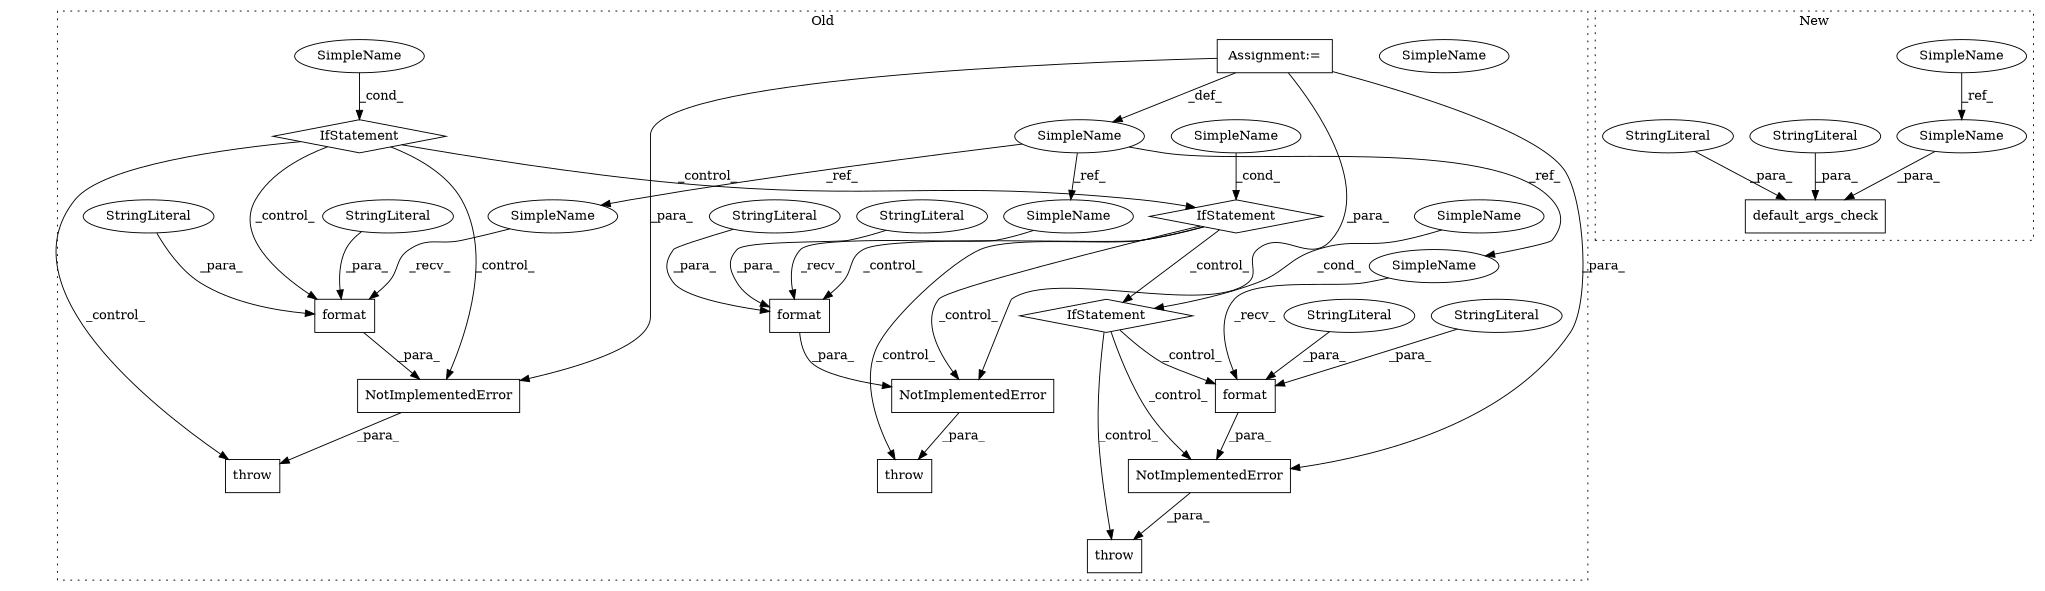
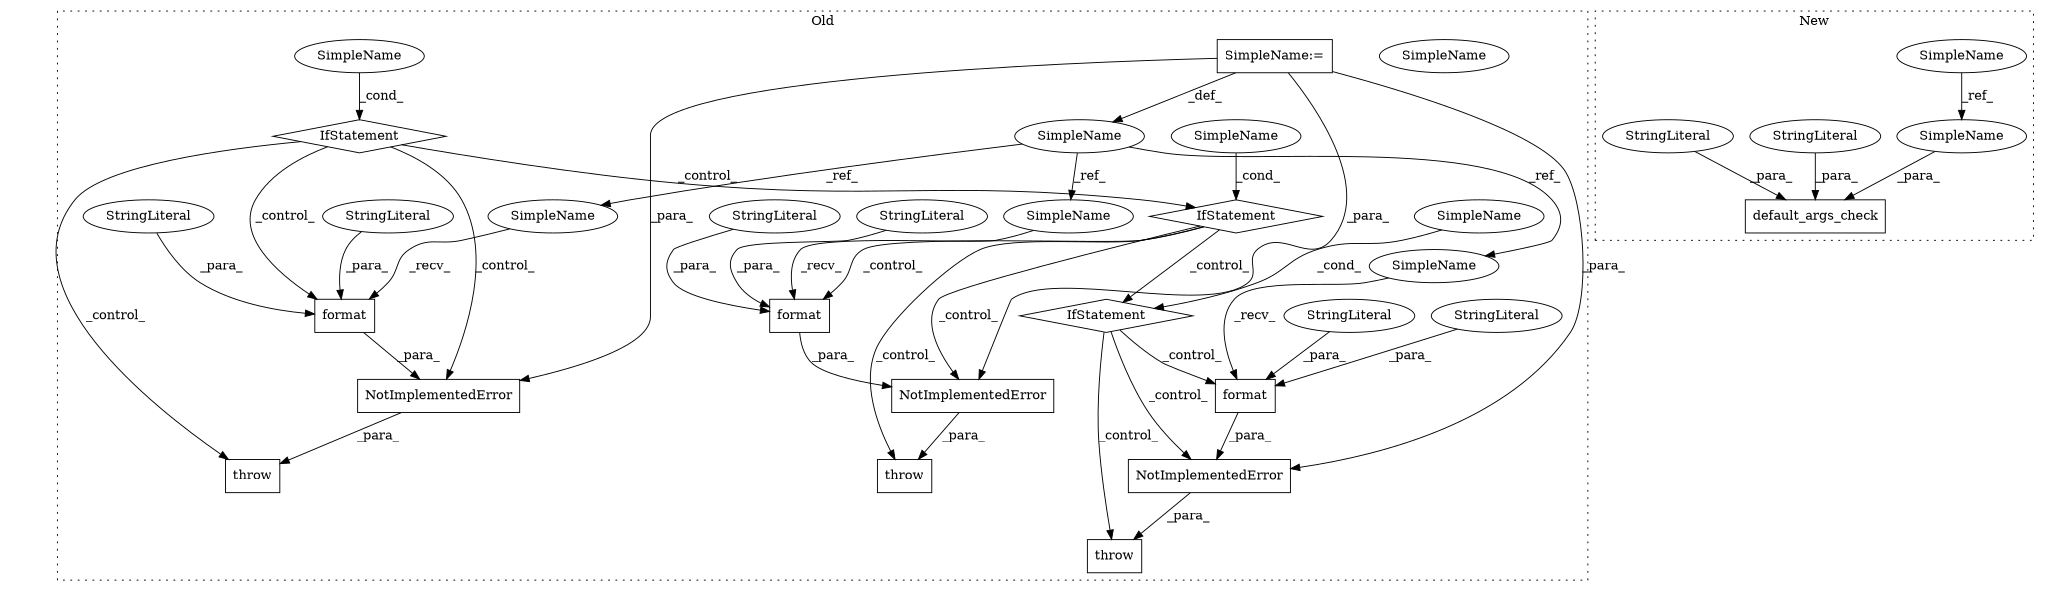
node "Assignment:=": label "Assignment:=" -> "SimpleName:="
